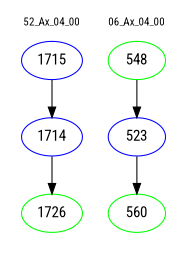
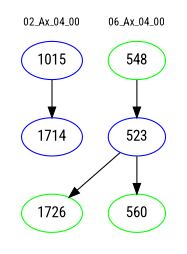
cluster "52_Ax_04_00": label "52_Ax_04_00" -> "02_Ax_04_00"
node "1715": label "1715" -> "1015"
edge "1714" -> "1726": now "523" -> "1726"
